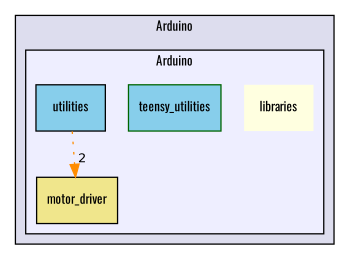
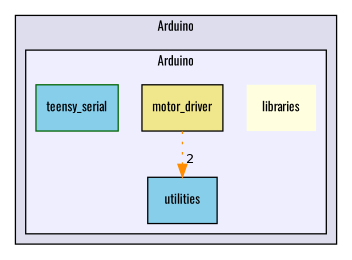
node "teensy_utilities": label "teensy_utilities" -> "teensy_serial"
edge "utilities" -> "motor_driver": reversed
